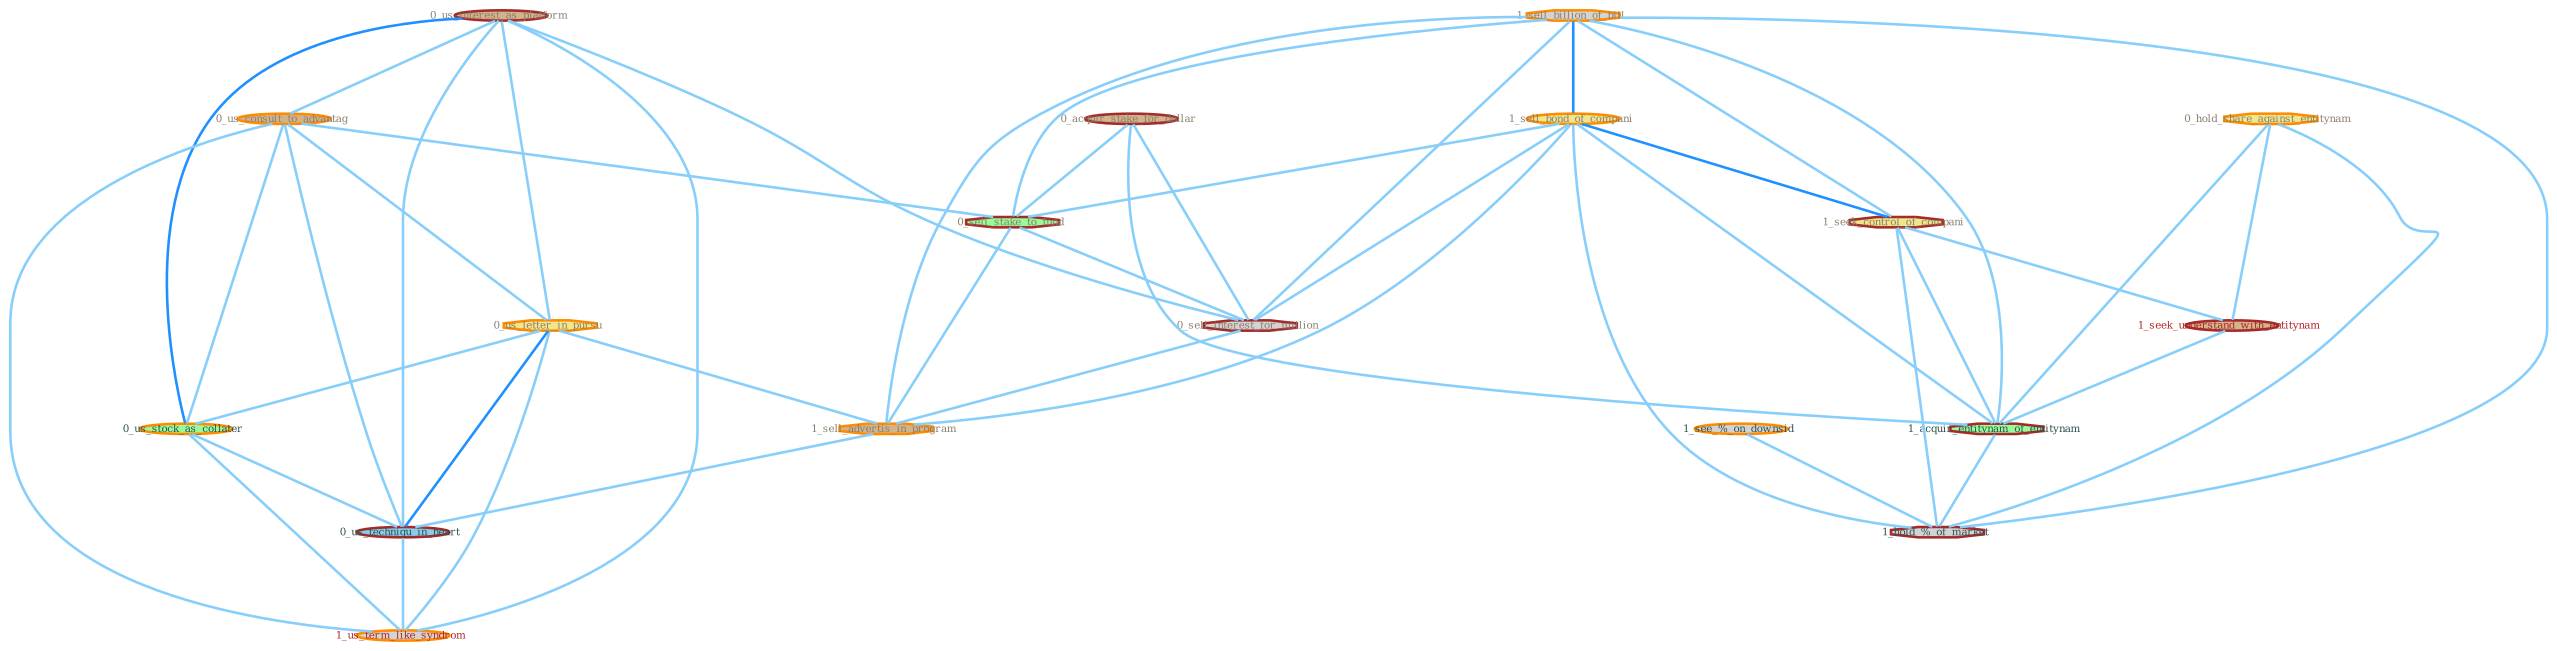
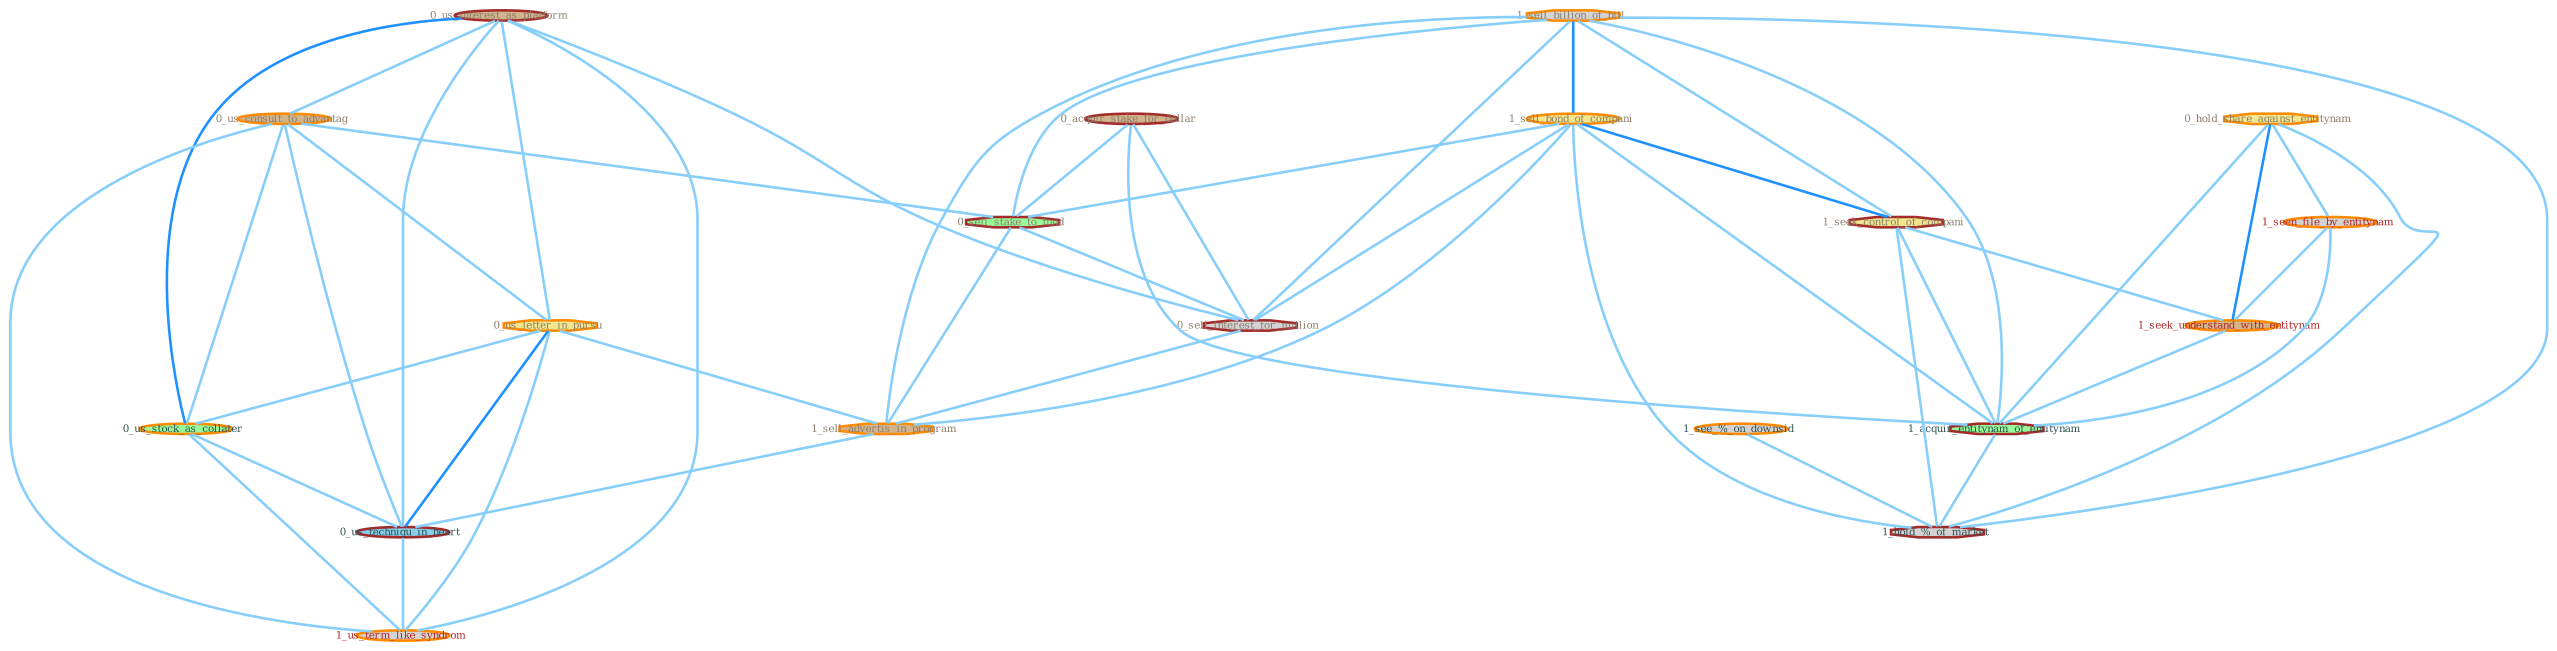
edge "0_hold_share_against_entitynam" -- "1_seek_understand_with_entitynam": color #87cefa -> #1e90ff
node "1_seen_file_by_entitynam": added
node "1_seek_understand_with_entitynam": color brown -> darkorange
